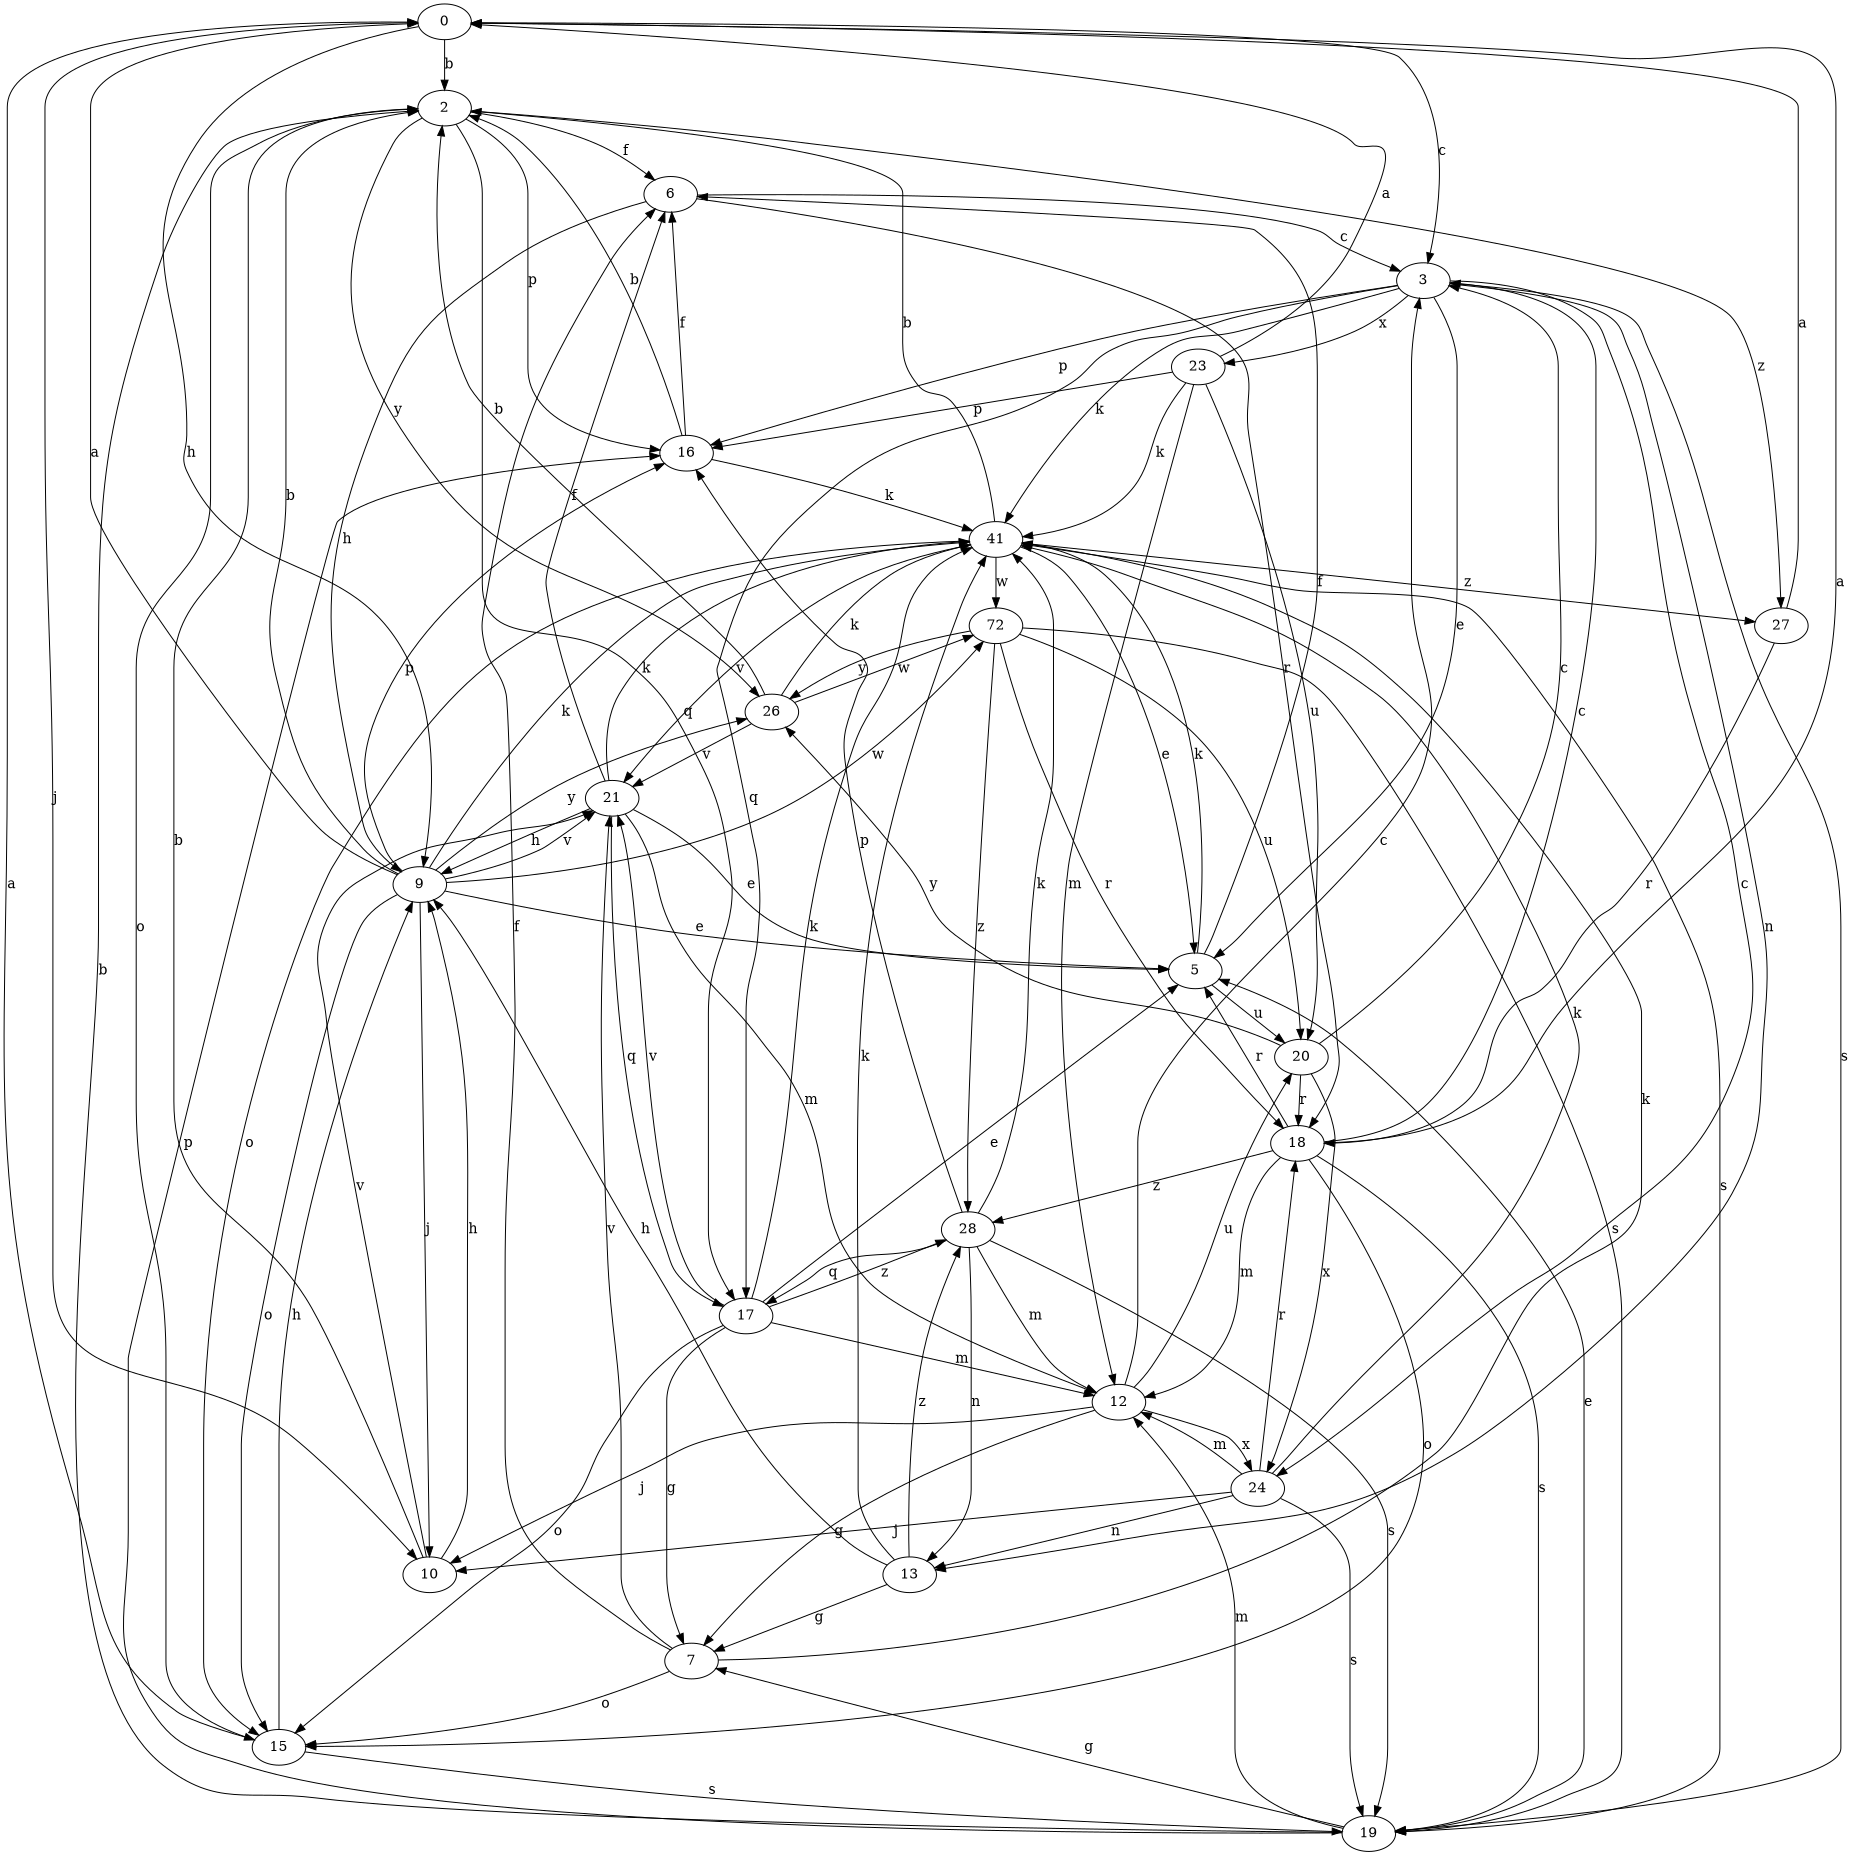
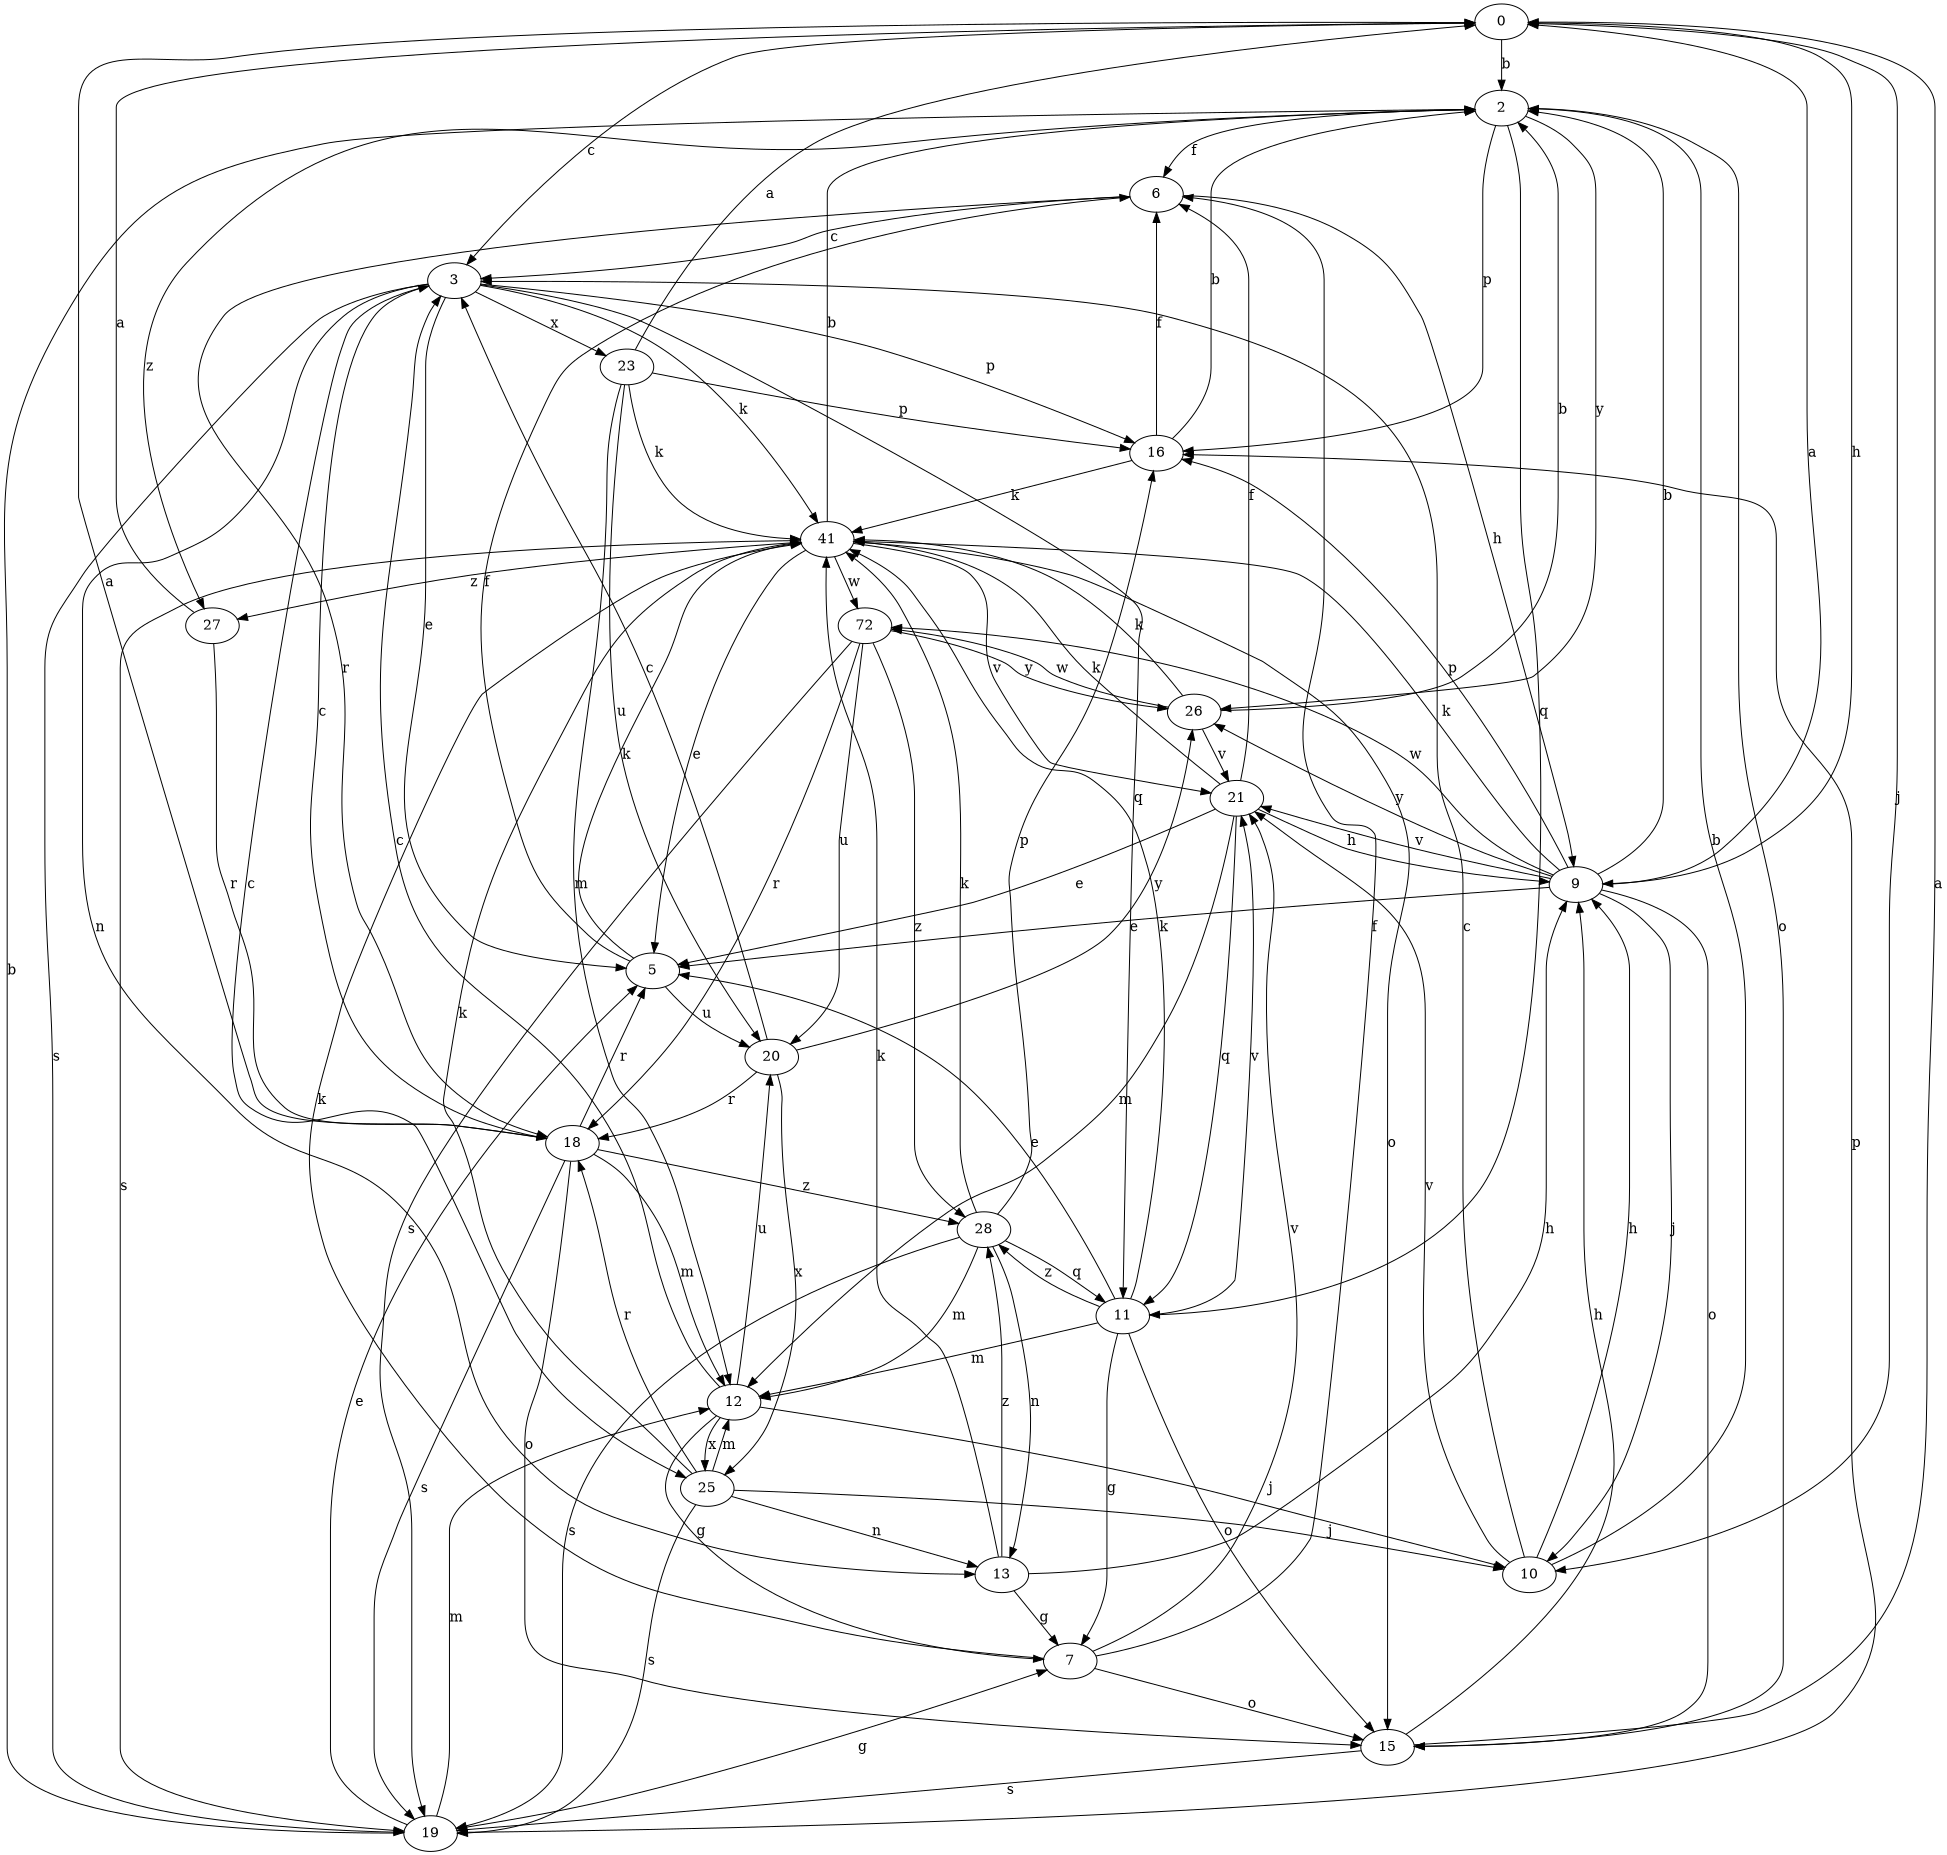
edge "10" -> "3": added, label "c"
node "17": label "17" -> "11"
node "24": label "24" -> "25"
